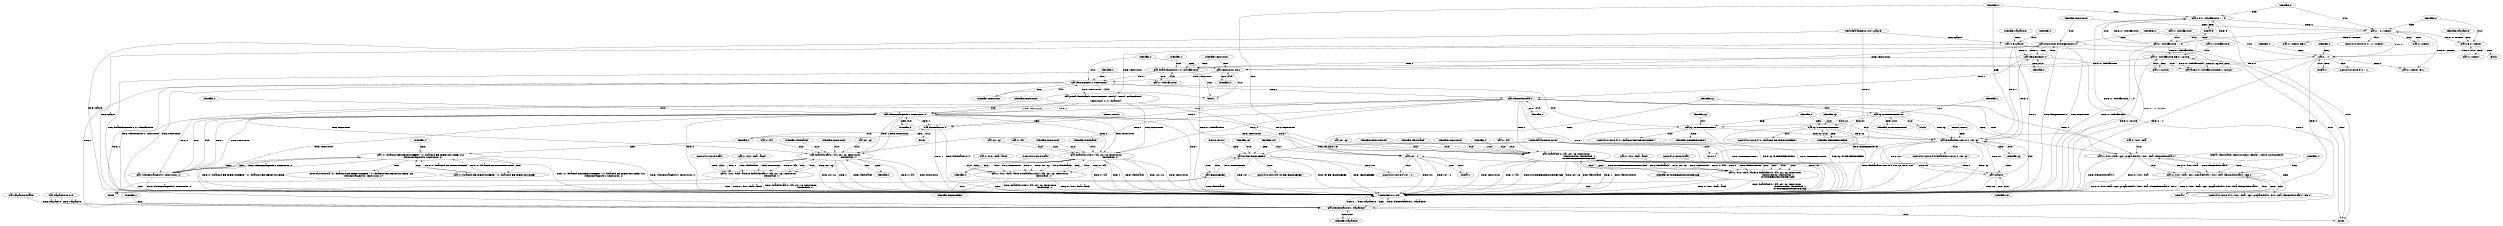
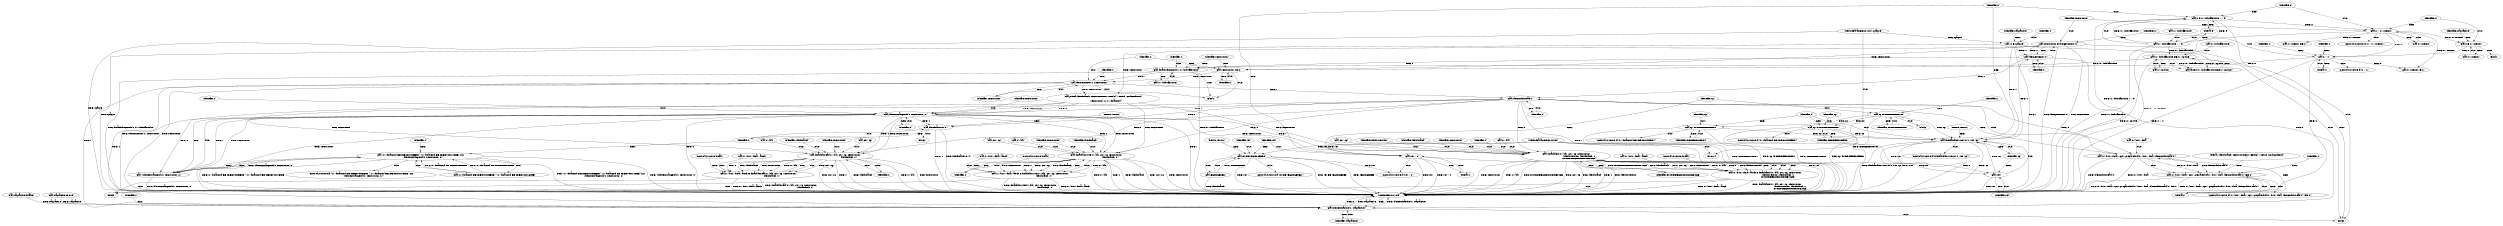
edge "(Call,ide_set_sector(s, sector_num))" -> "(Call,op |= IDE_RETRY_TRIM)": now "(Identifier,IDE_RETRY_TRIM)" -> "(Call,op |= IDE_RETRY_TRIM)"
edge "(MethodParameterIn,void *opaque)" -> "1000104": label "DDG: n" -> "AST: "
node "(Call,-opaque)": label "(Call,-opaque)" -> "(Call,-ret)"
node "(Identifier,ECANCELED)": removed
